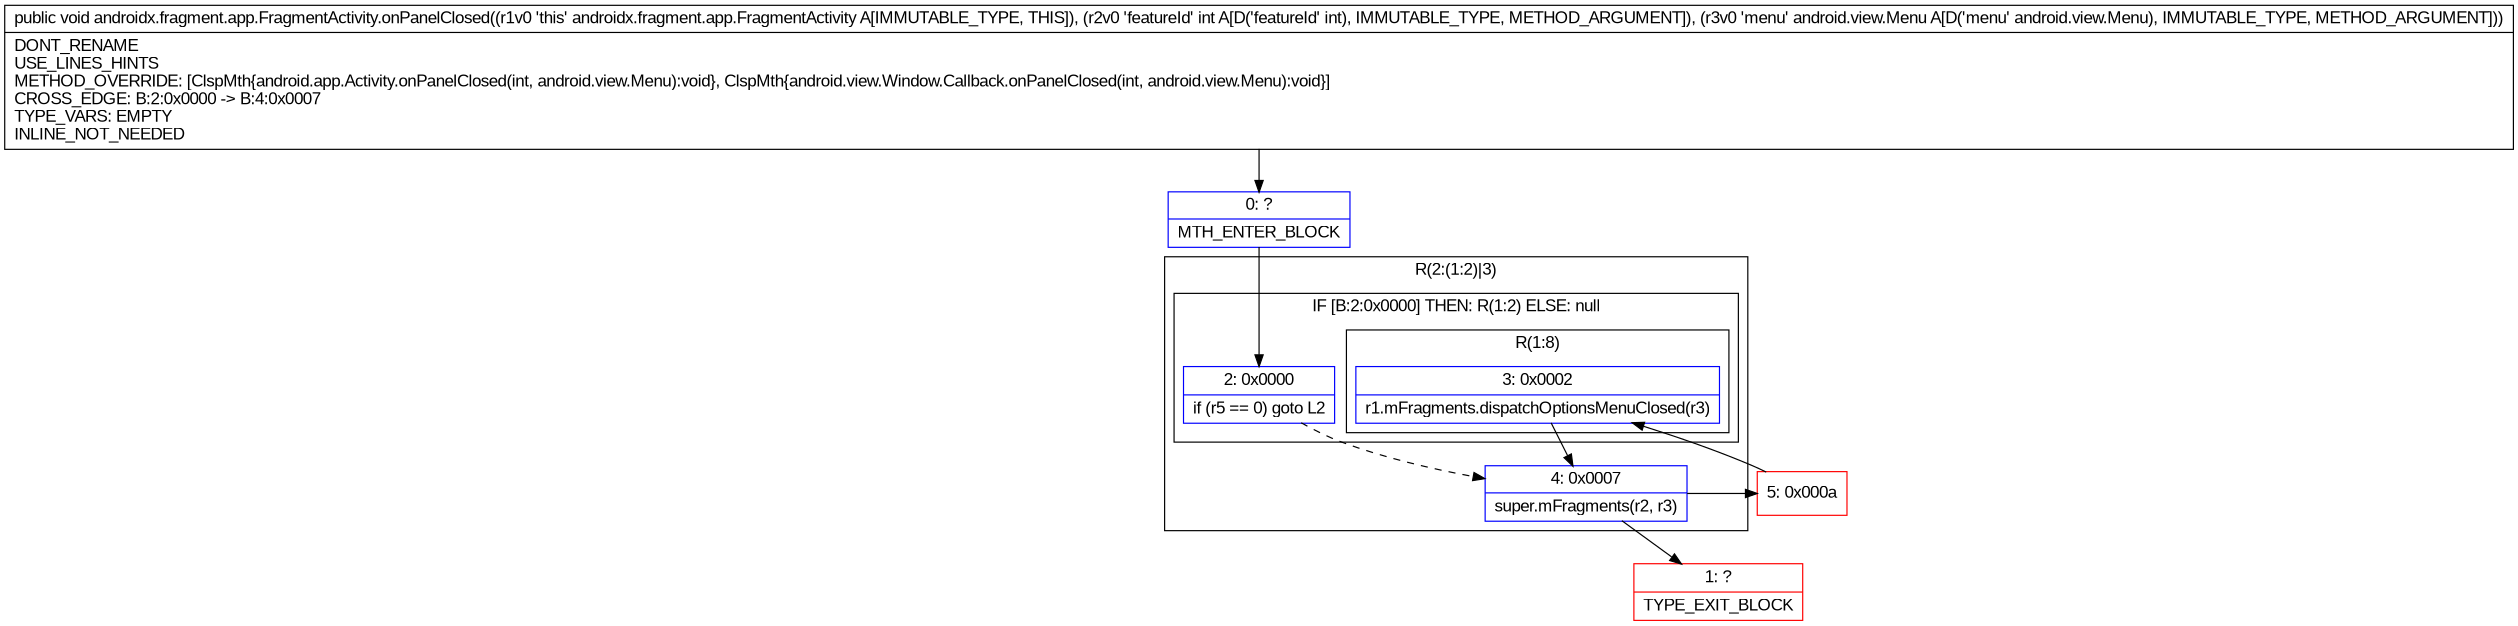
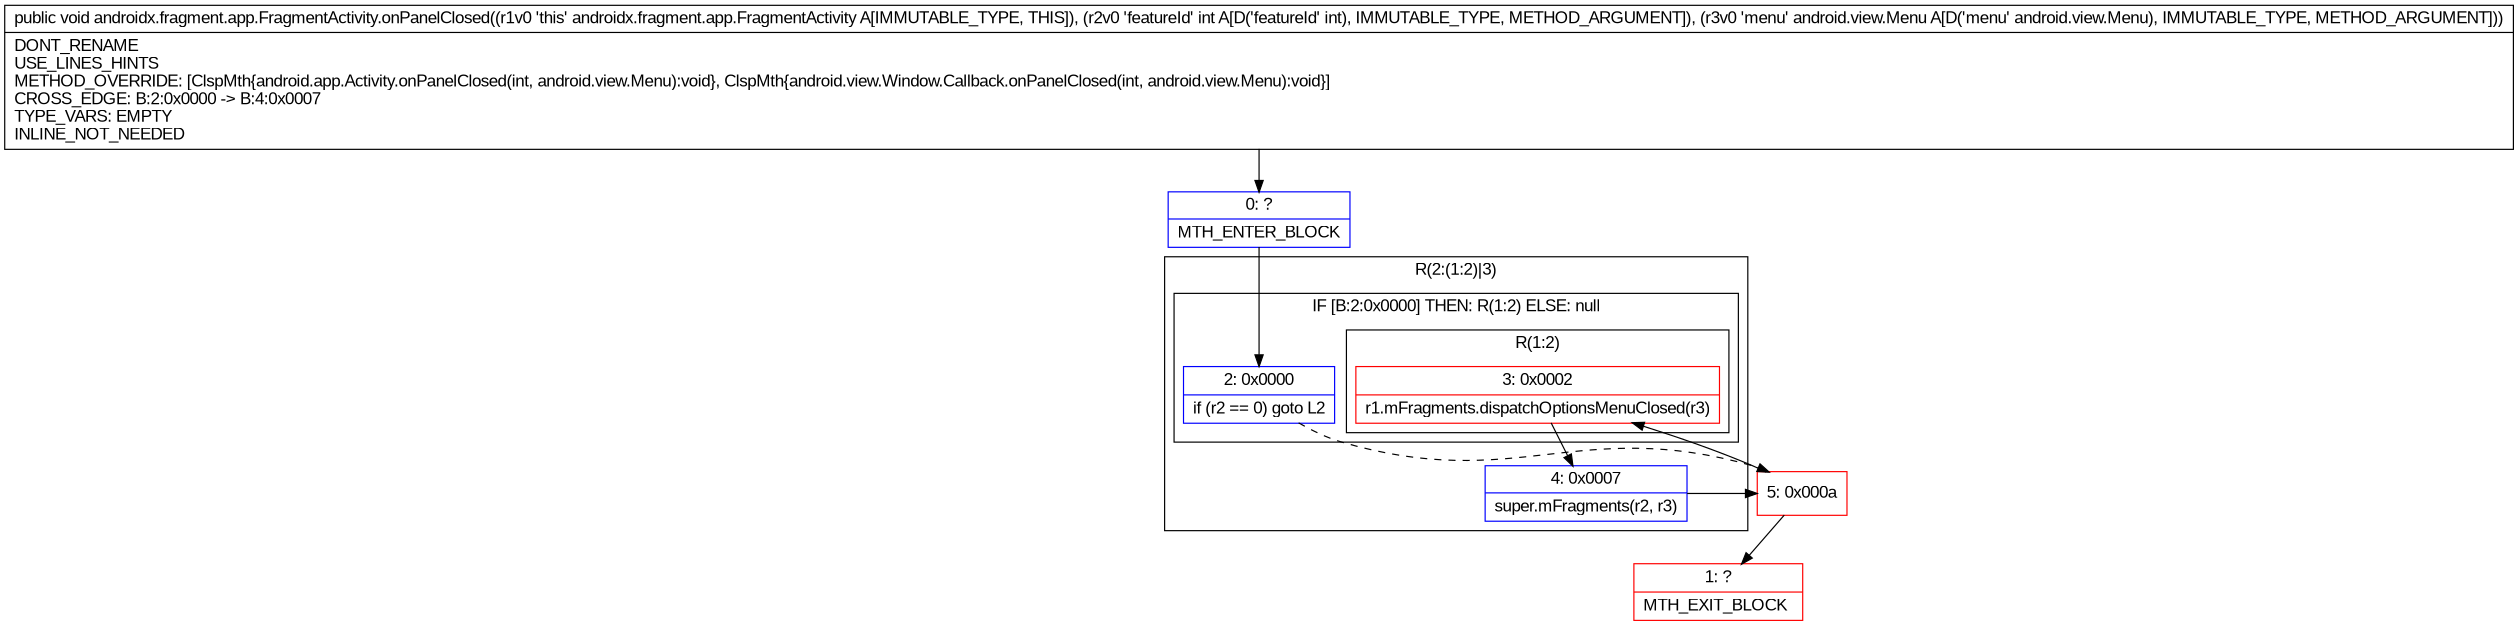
cluster "R(1:8)": label "R(1:8)" -> "R(1:2)"
node "3: 0x0002": color blue -> red
node "2: 0x0000": text "if (r5 == 0) goto L2" -> "if (r2 == 0) goto L2"
edge "2: 0x0000" -> "4: 0x0007": now "2: 0x0000" -> "5: 0x000a"
edge "4: 0x0007" -> "1: ?": now "5: 0x000a" -> "1: ?"
node "1: ?": text "TYPE_EXIT_BLOCK" -> "MTH_EXIT_BLOCK"
